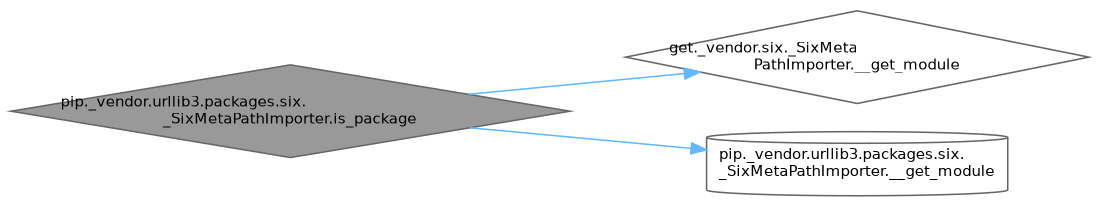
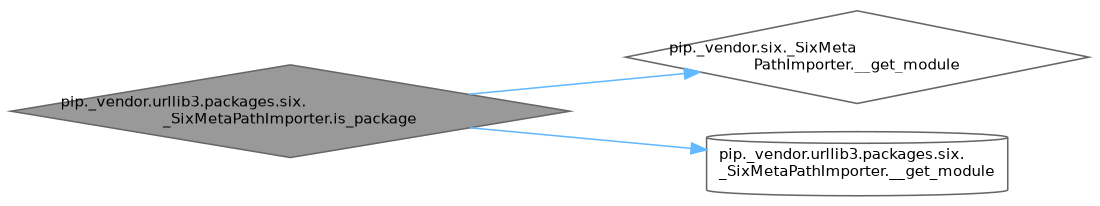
node "get._vendor.six._SixMeta PathImporter.__get_module": label "get._vendor.six._SixMeta PathImporter.__get_module" -> "pip._vendor.six._SixMeta PathImporter.__get_module"
